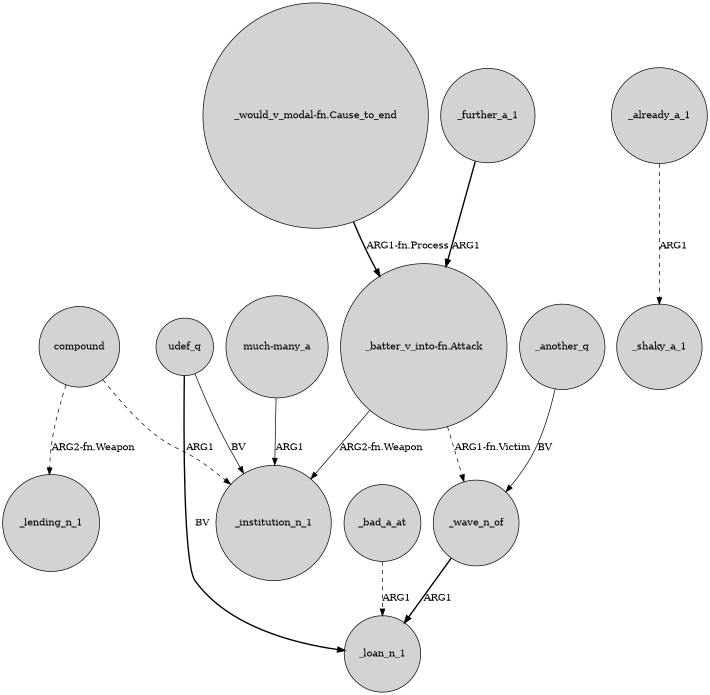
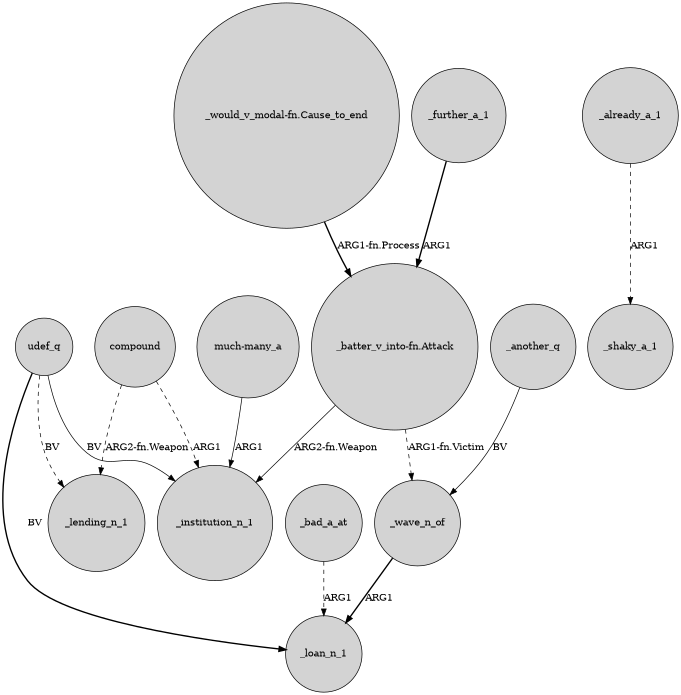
edge "udef_q" -> "_lending_n_1": added, label "BV"
